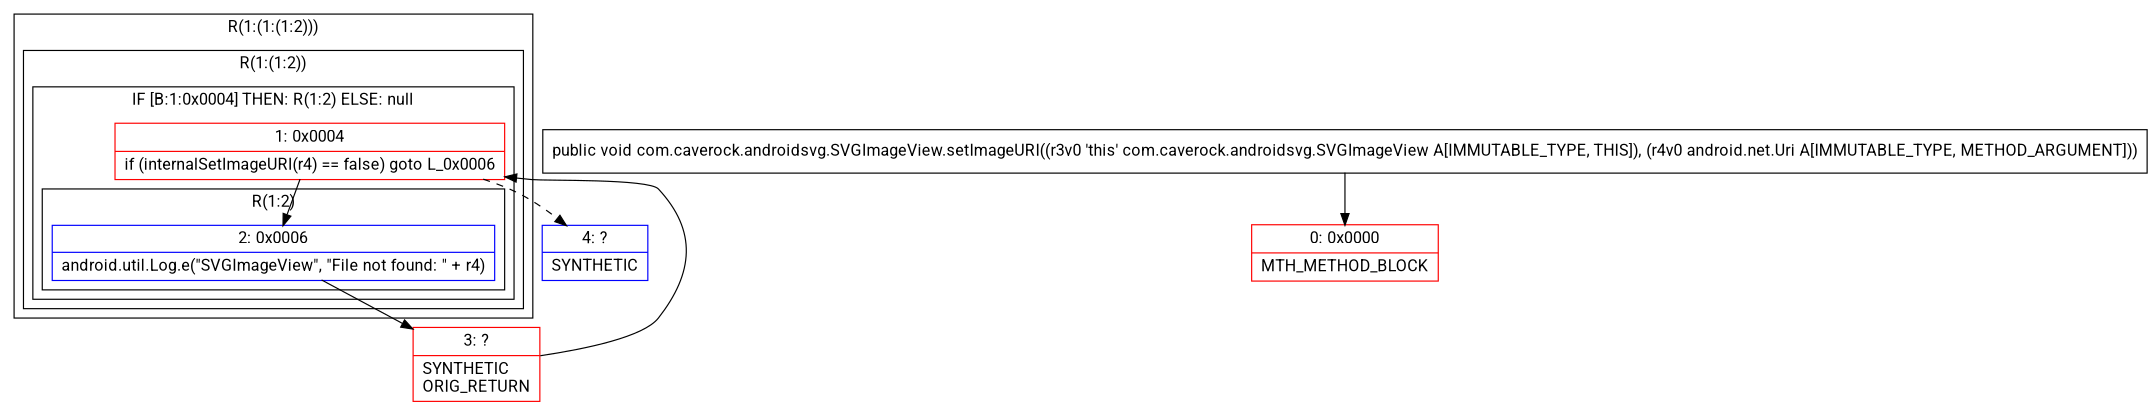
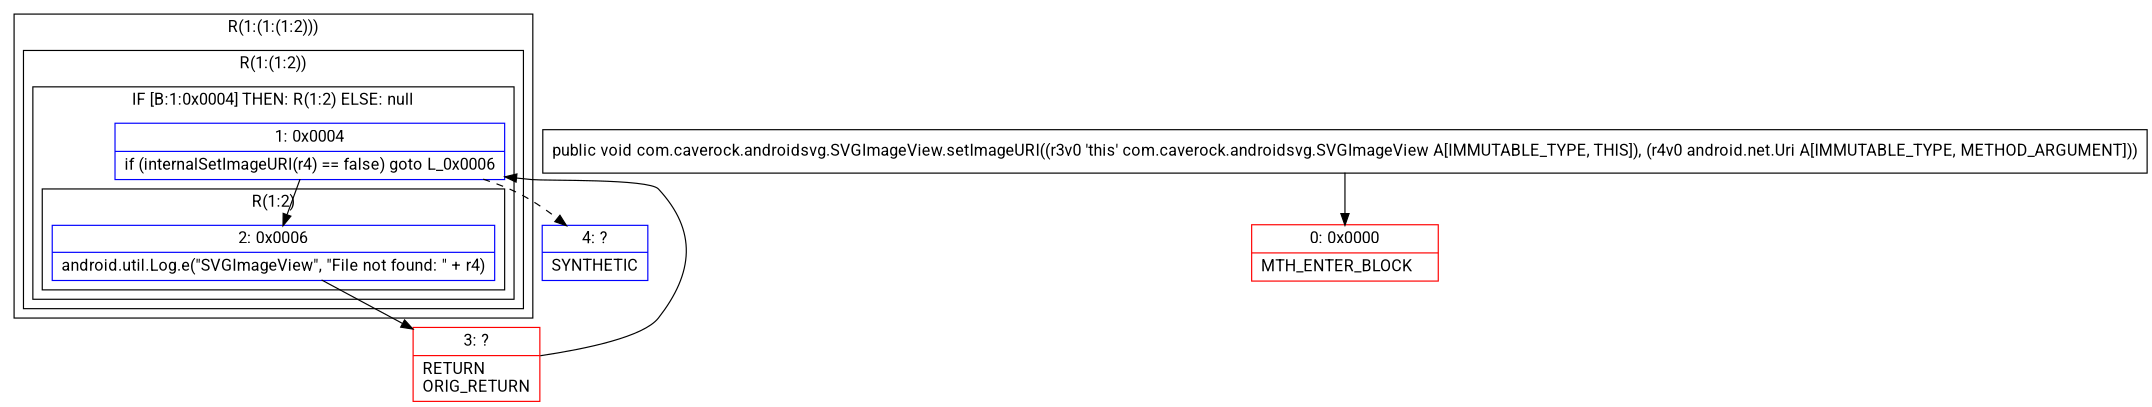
node "1: 0x0004": color red -> blue
node "0: 0x0000": text "MTH_METHOD_BLOCK" -> "MTH_ENTER_BLOCK"
node "3: ?": text "SYNTHETIC" -> "RETURN"
